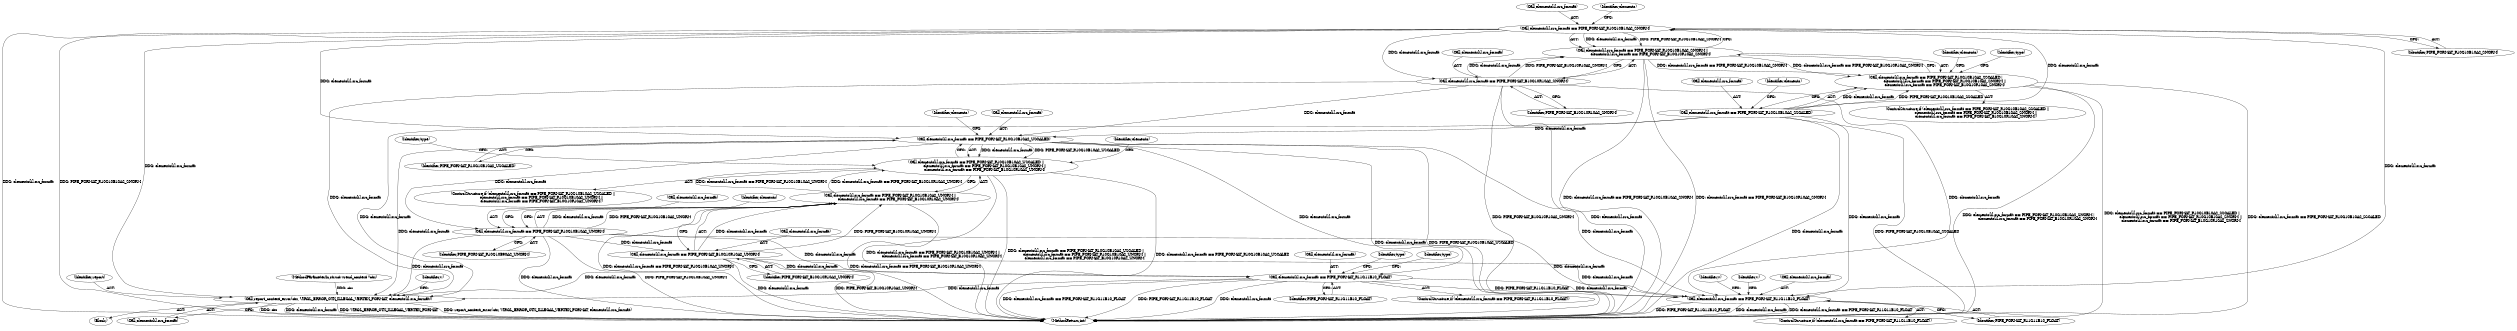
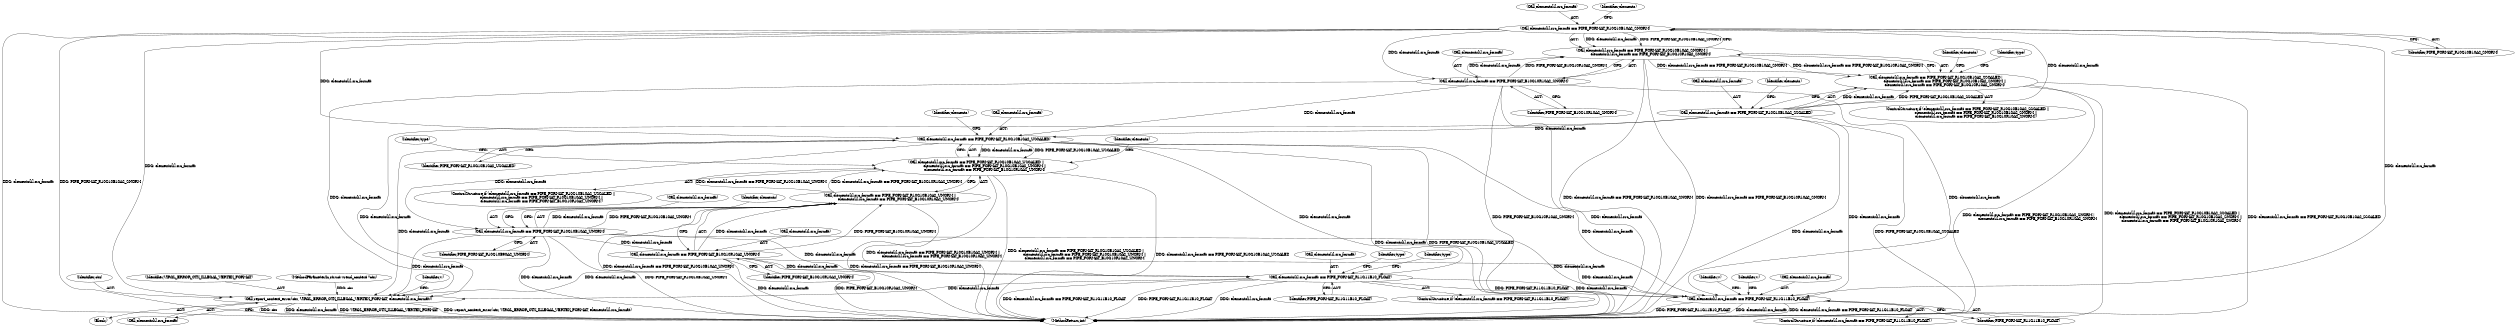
node "(Identifier,report)": label "(Identifier,report)" -> "(Identifier,ctx)"
node "(Identifier,VIRGL_ERROR_CTX_ILLEGAL_VERTEX_FORMAT)": added
